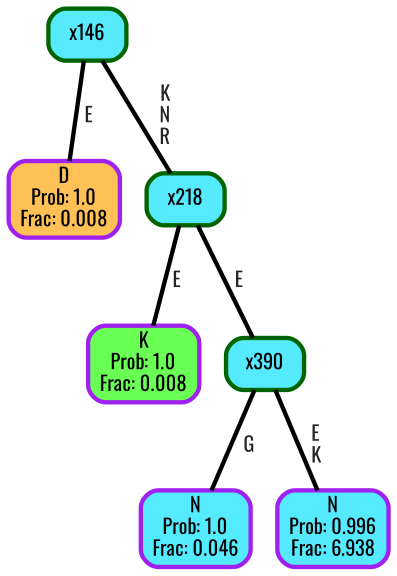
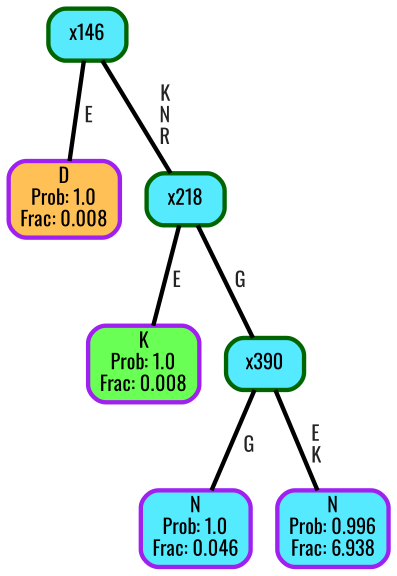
edge "x218" -- "x390": label " E" -> " G"
